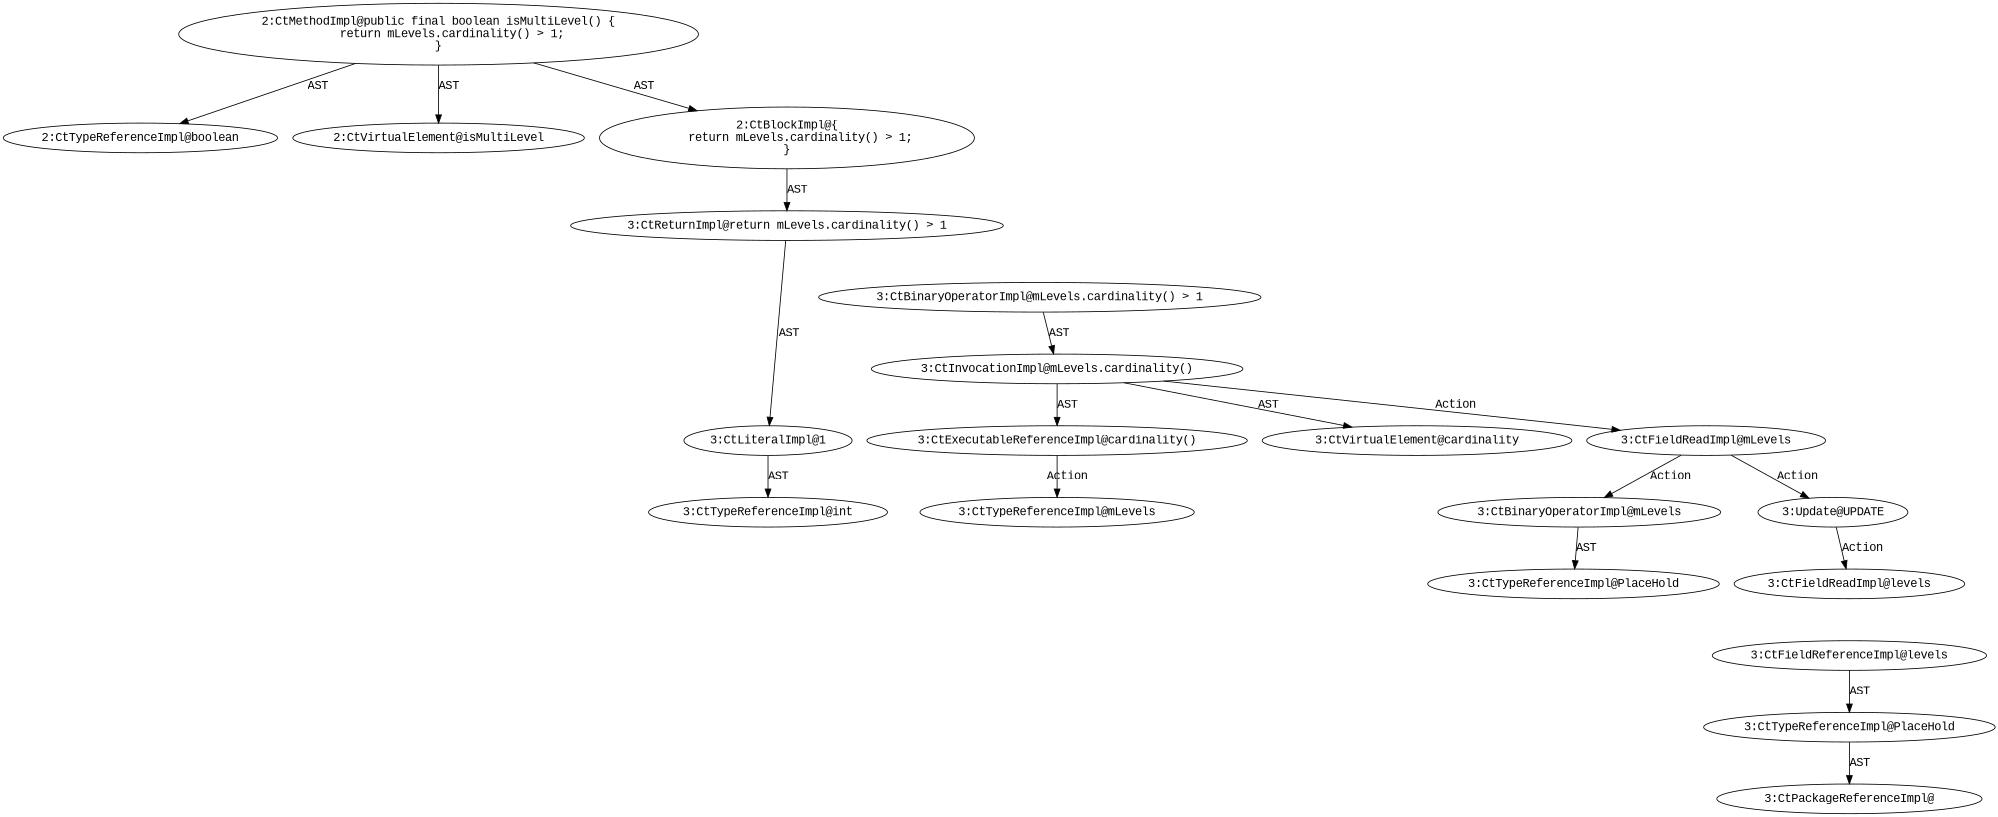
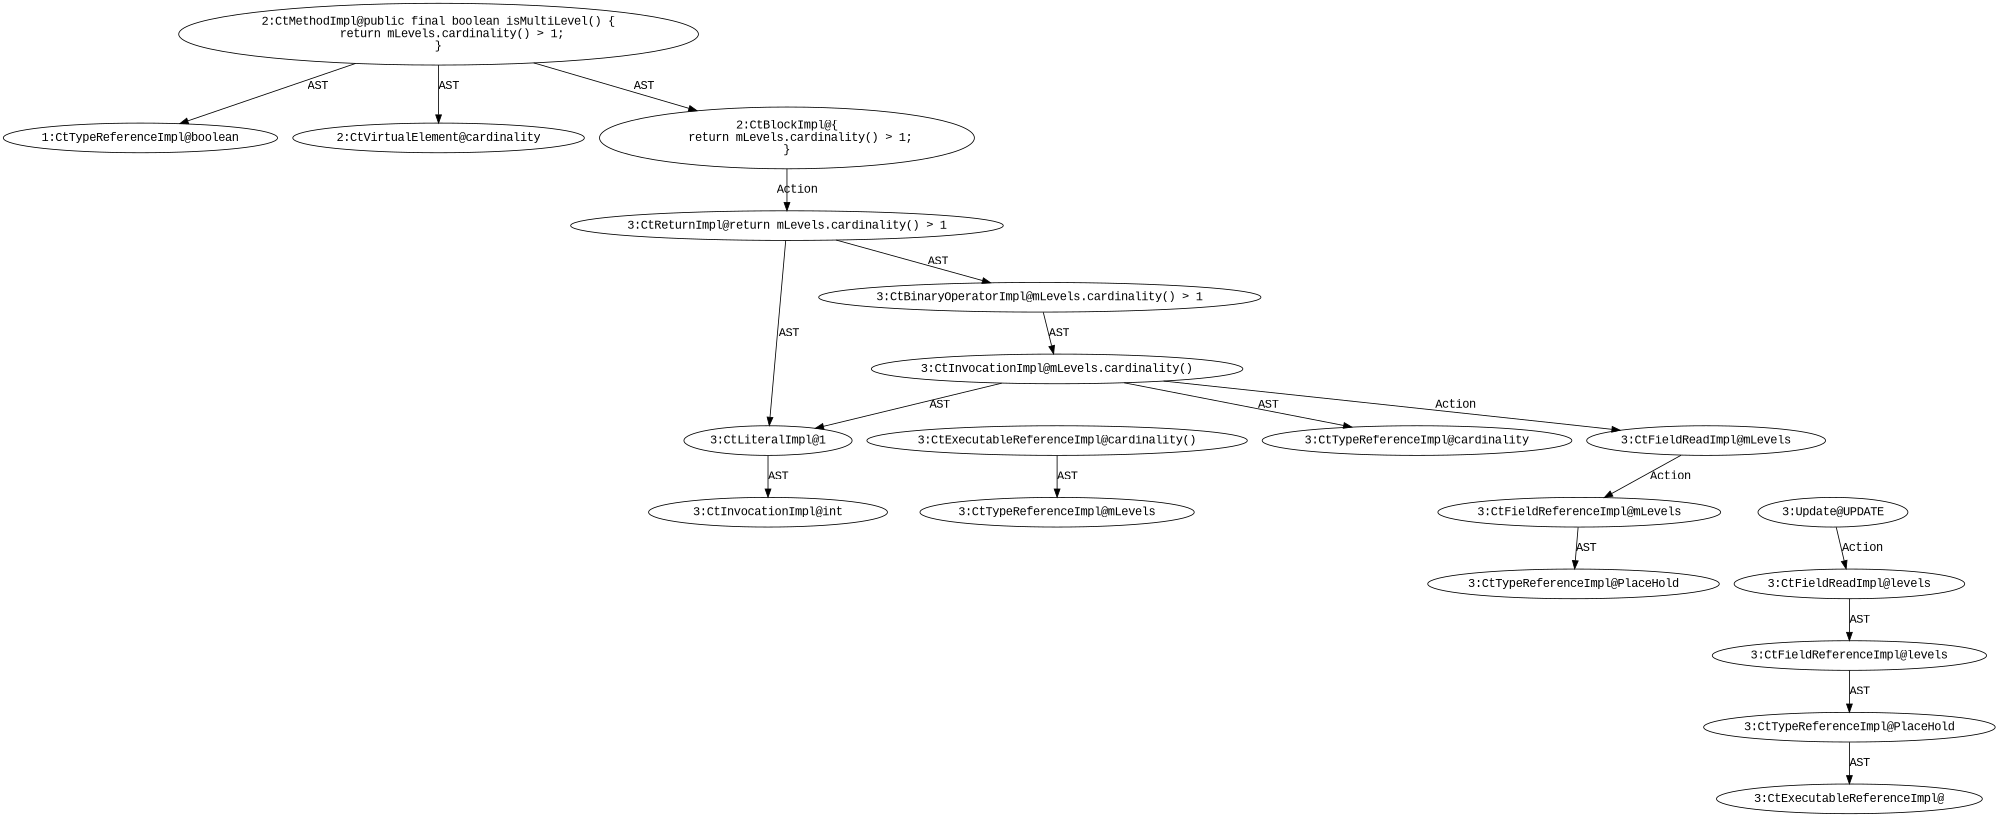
node "2:CtTypeReferenceImpl@boolean": label "2:CtTypeReferenceImpl@boolean" -> "1:CtTypeReferenceImpl@boolean"
node "2:CtVirtualElement@isMultiLevel": label "2:CtVirtualElement@isMultiLevel" -> "2:CtVirtualElement@cardinality"
edge "2:CtBlockImpl@{ return mLevels.cardinality() > 1; }" -> "3:CtReturnImpl@return mLevels.cardinality() > 1": label "AST" -> "Action"
edge "3:CtReturnImpl@return mLevels.cardinality() > 1" -> "3:CtBinaryOperatorImpl@mLevels.cardinality() > 1": added, label "AST"
edge "3:CtInvocationImpl@mLevels.cardinality()" -> "3:CtExecutableReferenceImpl@cardinality()": now "3:CtInvocationImpl@mLevels.cardinality()" -> "3:CtLiteralImpl@1"
node "3:CtVirtualElement@cardinality": label "3:CtVirtualElement@cardinality" -> "3:CtTypeReferenceImpl@cardinality"
edge "3:CtFieldReadImpl@mLevels" -> "3:Update@UPDATE": removed, label "Action"
edge "3:CtExecutableReferenceImpl@cardinality()" -> "3:CtTypeReferenceImpl@mLevels": label "Action" -> "AST"
node "3:CtTypeReferenceImpl@int": label "3:CtTypeReferenceImpl@int" -> "3:CtInvocationImpl@int"
node "3:CtBinaryOperatorImpl@mLevels": label "3:CtBinaryOperatorImpl@mLevels" -> "3:CtFieldReferenceImpl@mLevels"
edge "3:CtFieldReadImpl@levels" -> "3:CtFieldReferenceImpl@levels": added, label "AST"
node "3:CtPackageReferenceImpl@": label "3:CtPackageReferenceImpl@" -> "3:CtExecutableReferenceImpl@"
